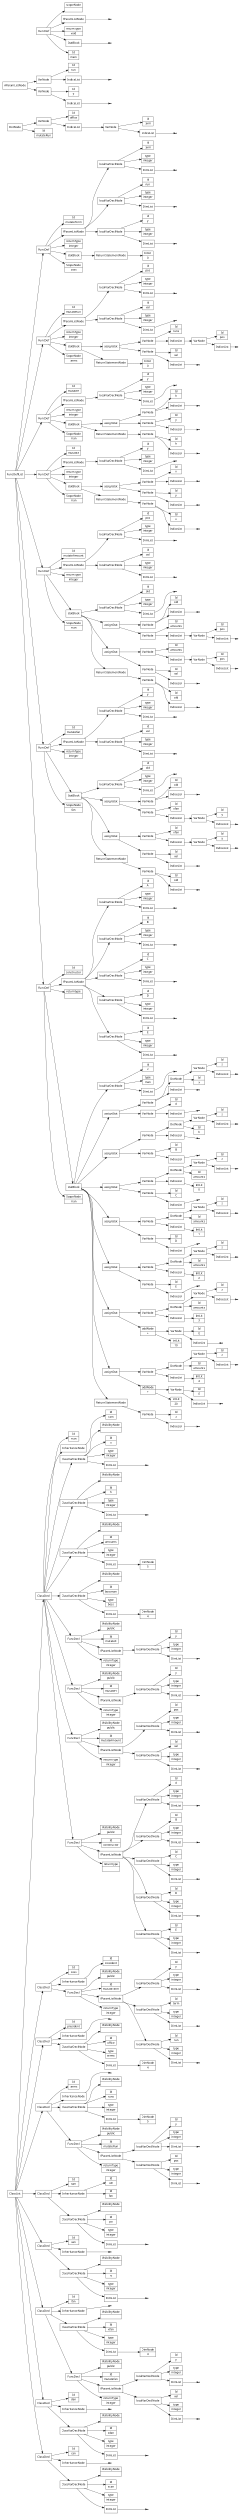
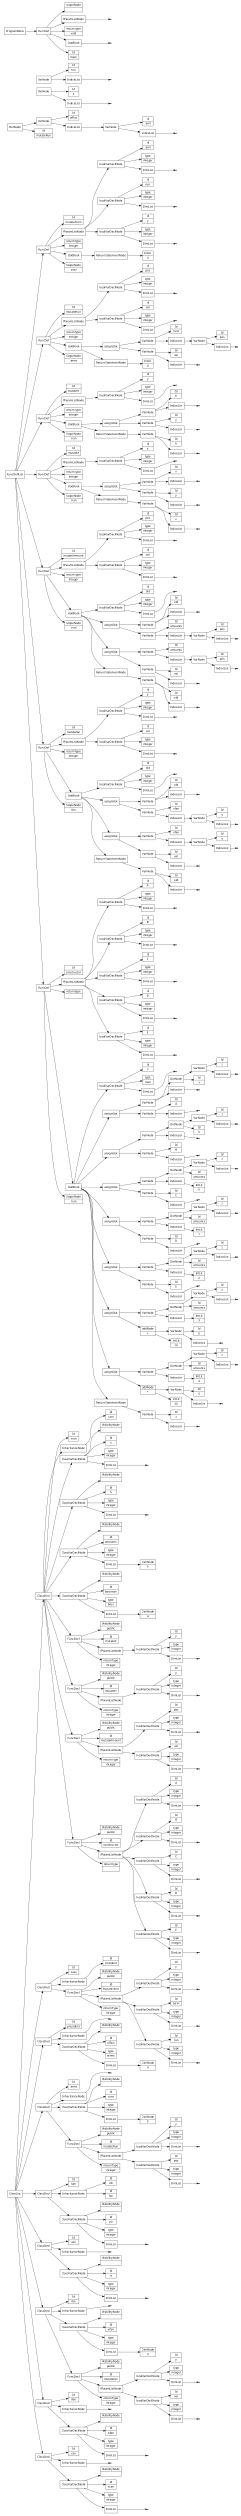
node "ProgramBlock": added
node "AParamListNode": removed
